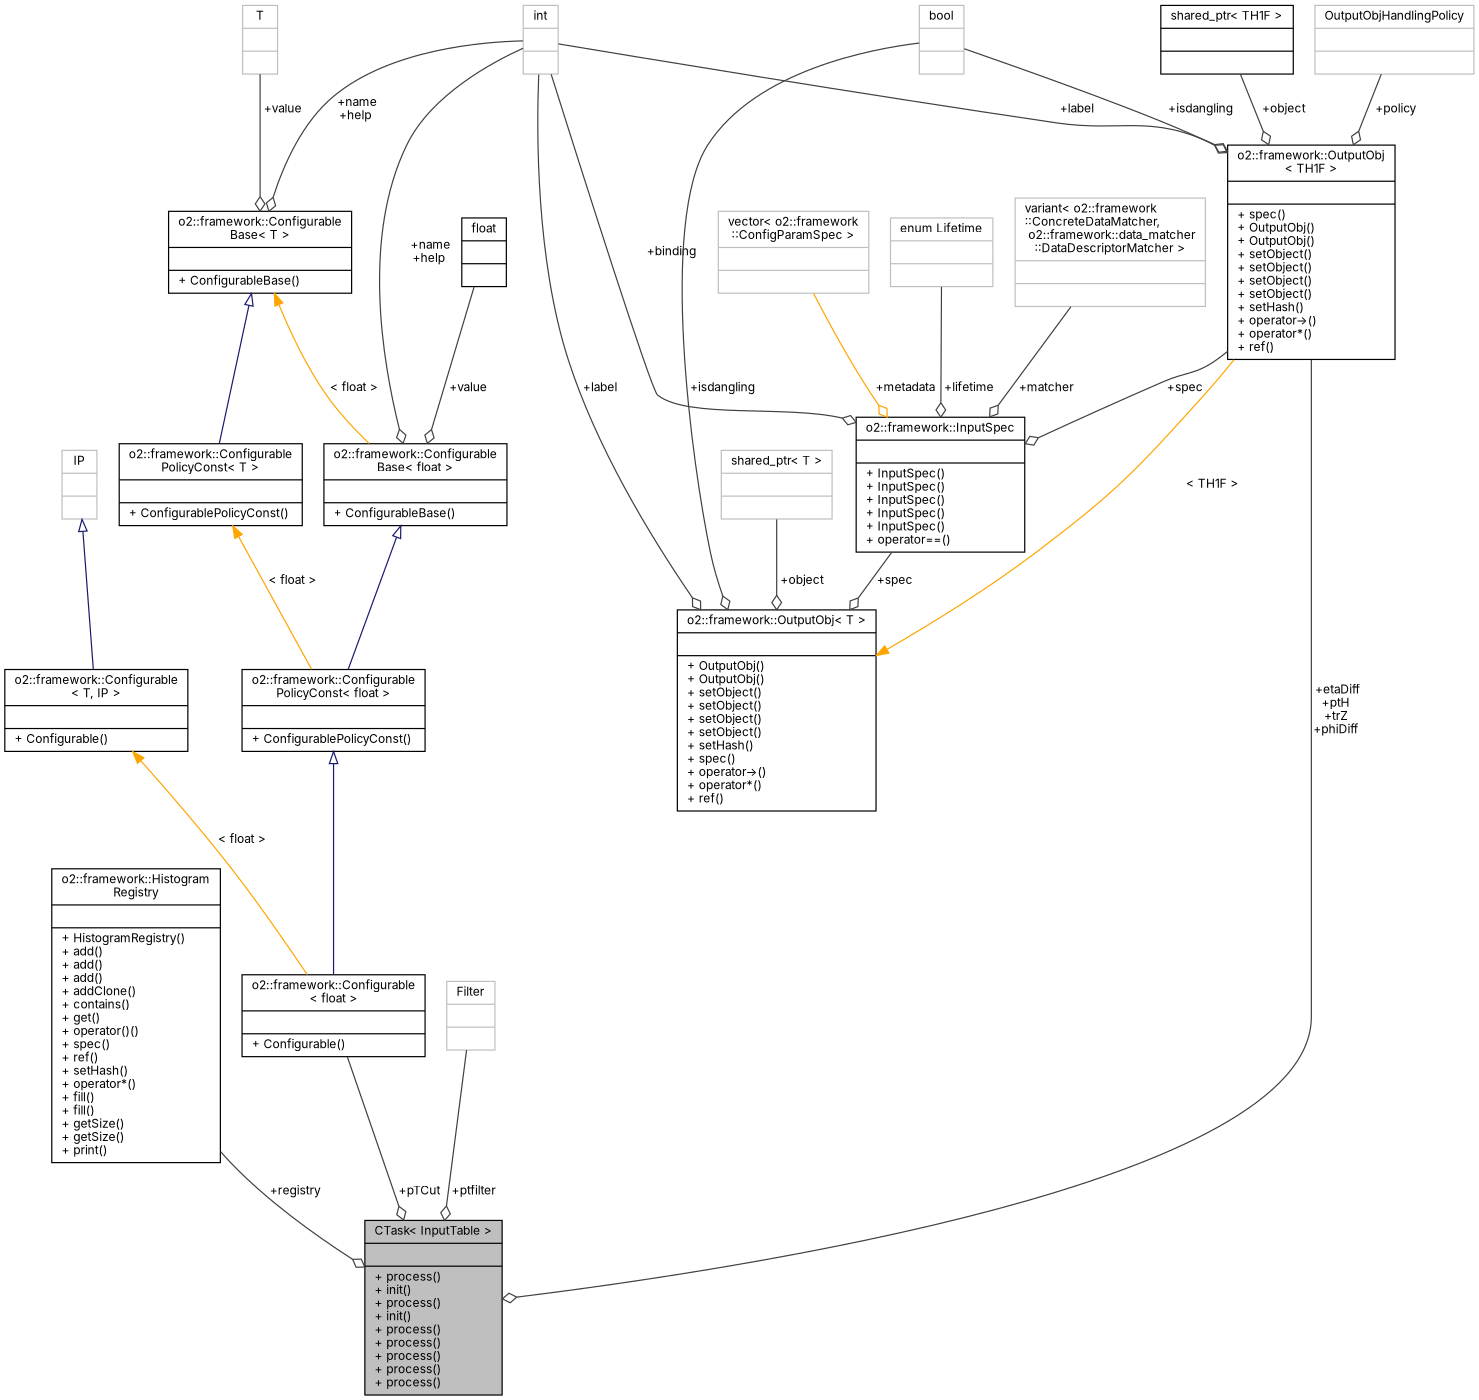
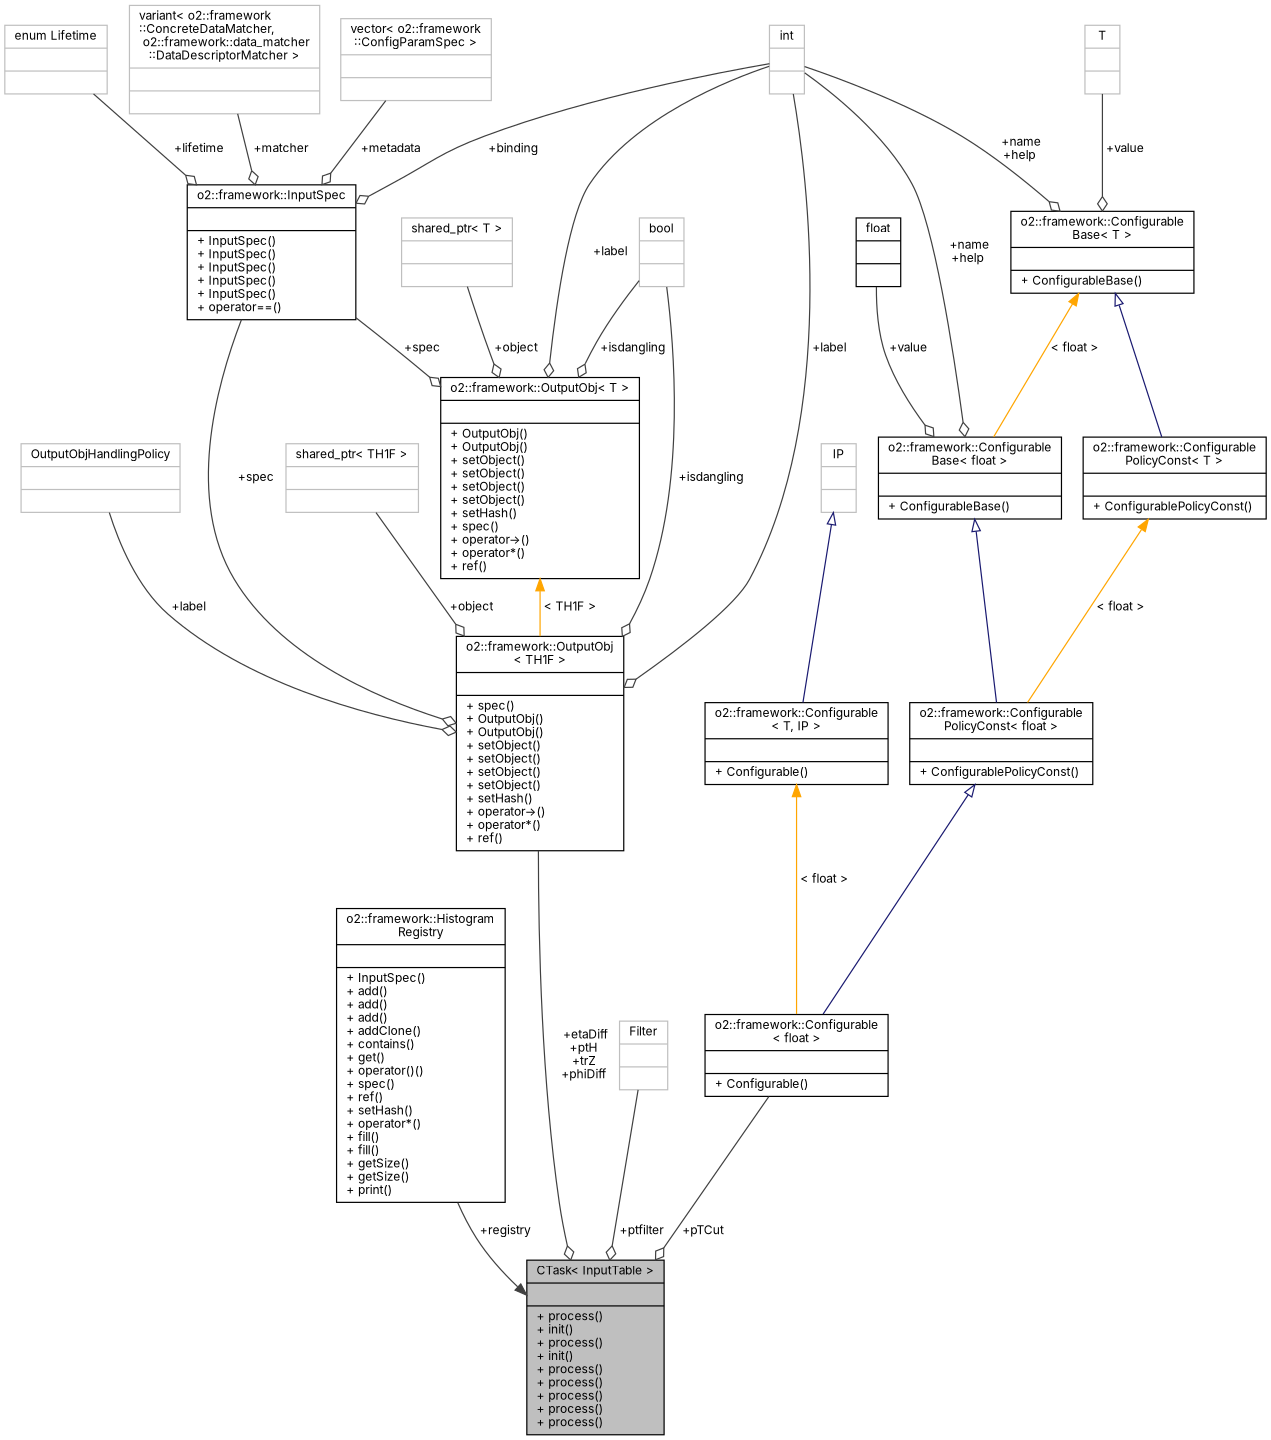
node "shared_ptr< TH1F >": color black -> grey75
edge "OutputObjHandlingPolicy" -> "o2::framework::OutputObj": label " +policy" -> " +label"
edge "vector< o2::framework" -> "o2::framework::InputSpec": color orange -> grey25
edge "o2::framework::OutputObj" -> "o2::framework::InputSpec": reversed
node "o2::framework::Histogram": text "+ HistogramRegistry()" -> "+ InputSpec()"
edge "o2::framework::Histogram" -> "CTask< InputTable >": arrowhead odiamond -> normal
